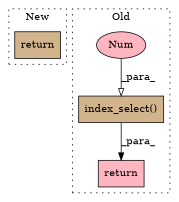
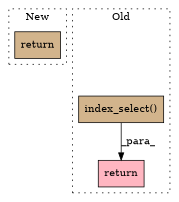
node "Num": removed
